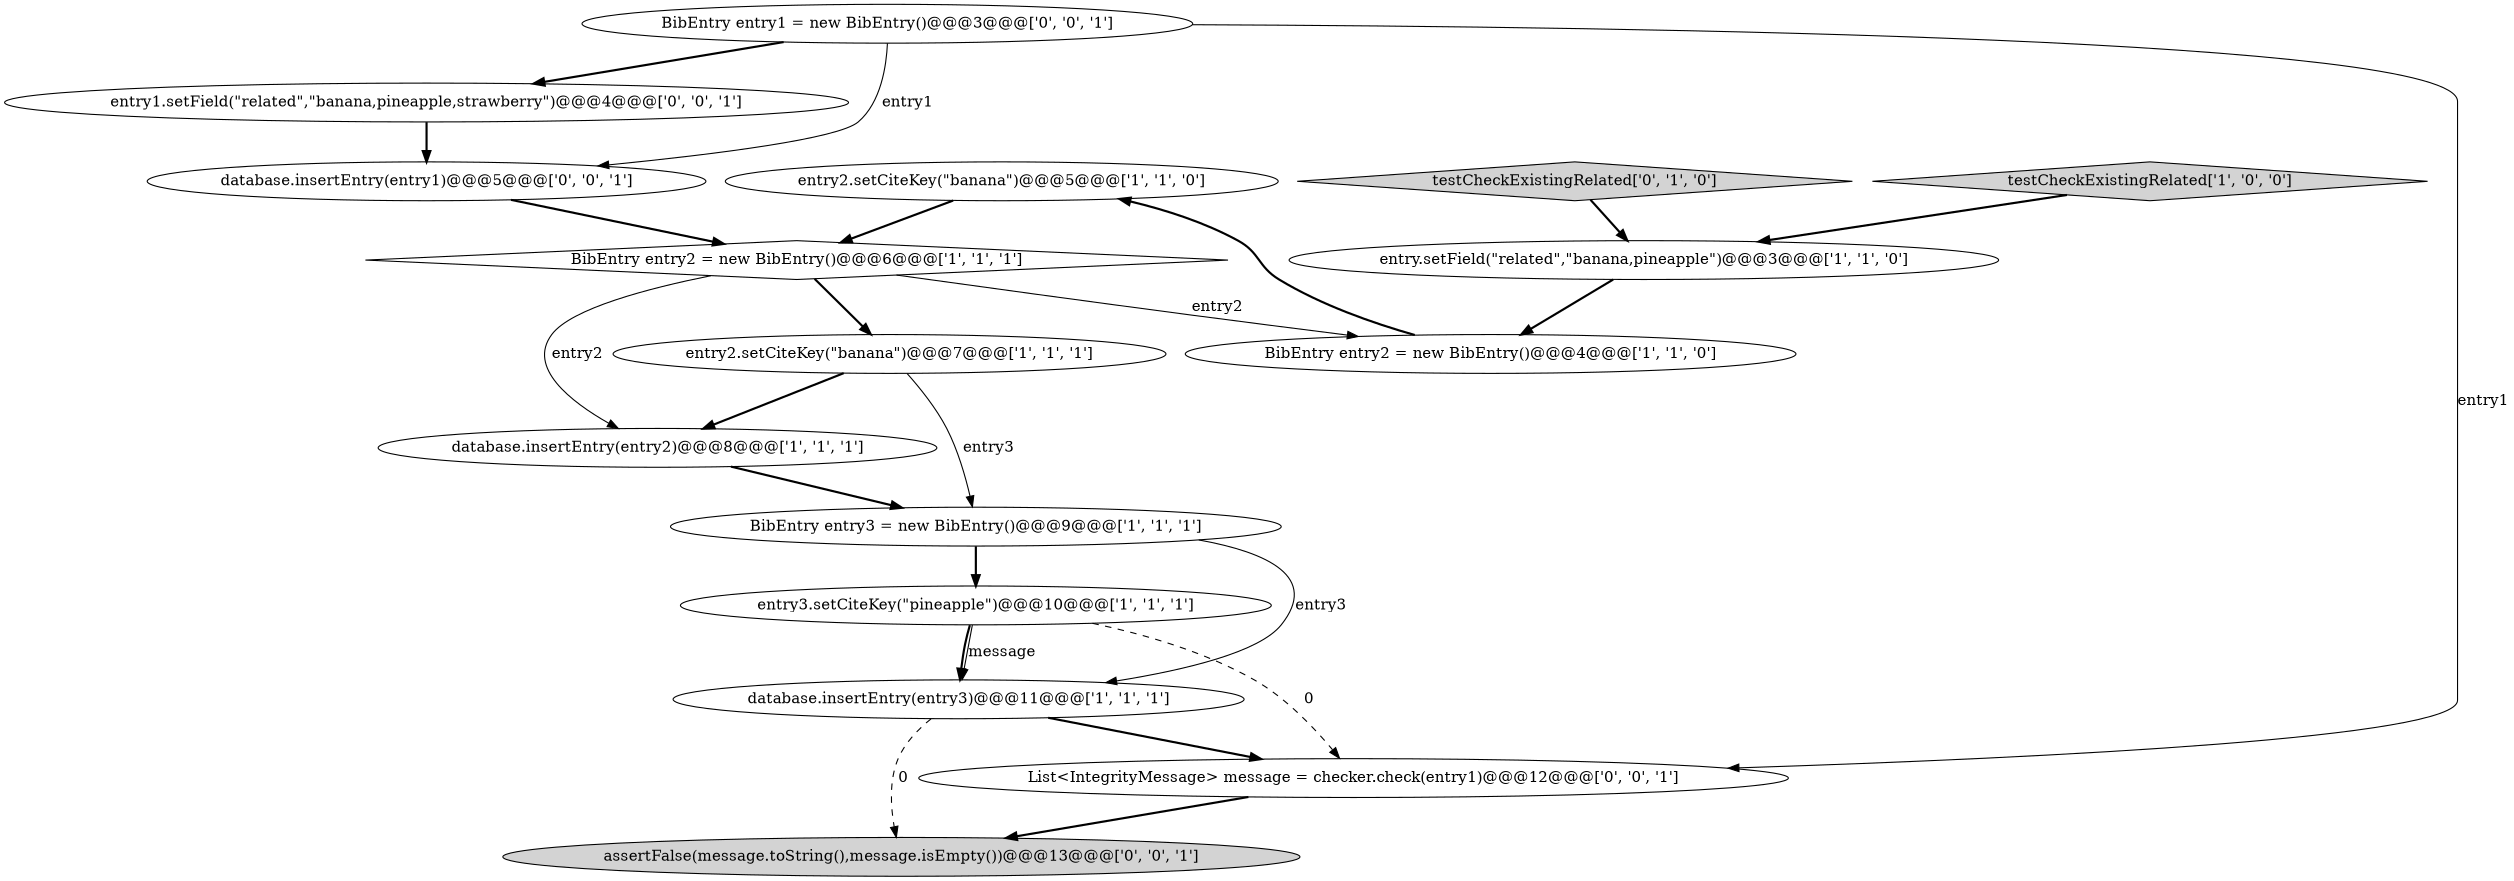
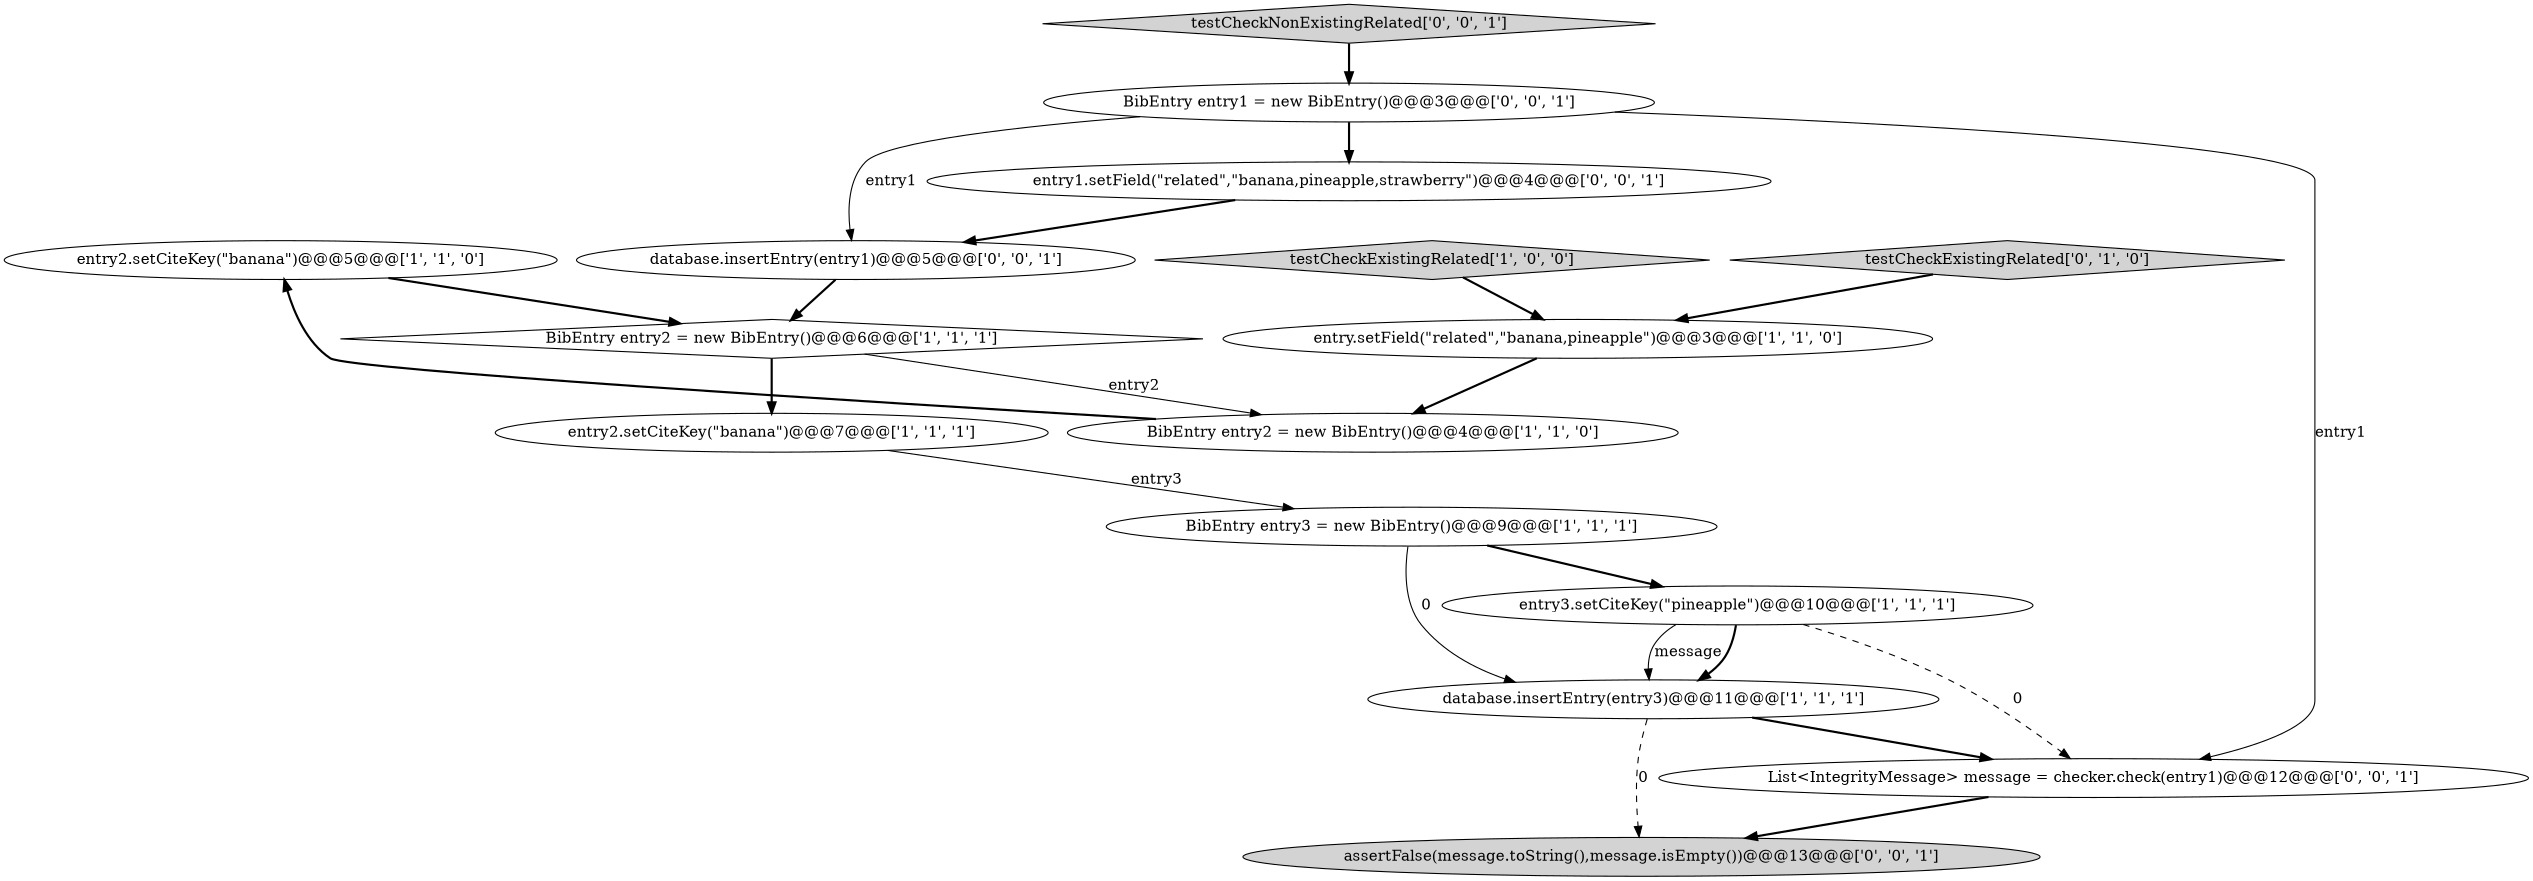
node "testCheckNonExistingRelated['0', '0', '1']": added
node "database.insertEntry(entry2)@@@8@@@['1', '1', '1']": removed
edge "BibEntry entry3 = new BibEntry()@@@9@@@['1', '1', '1']" -> "database.insertEntry(entry3)@@@11@@@['1', '1', '1']": label "entry3" -> "0"
